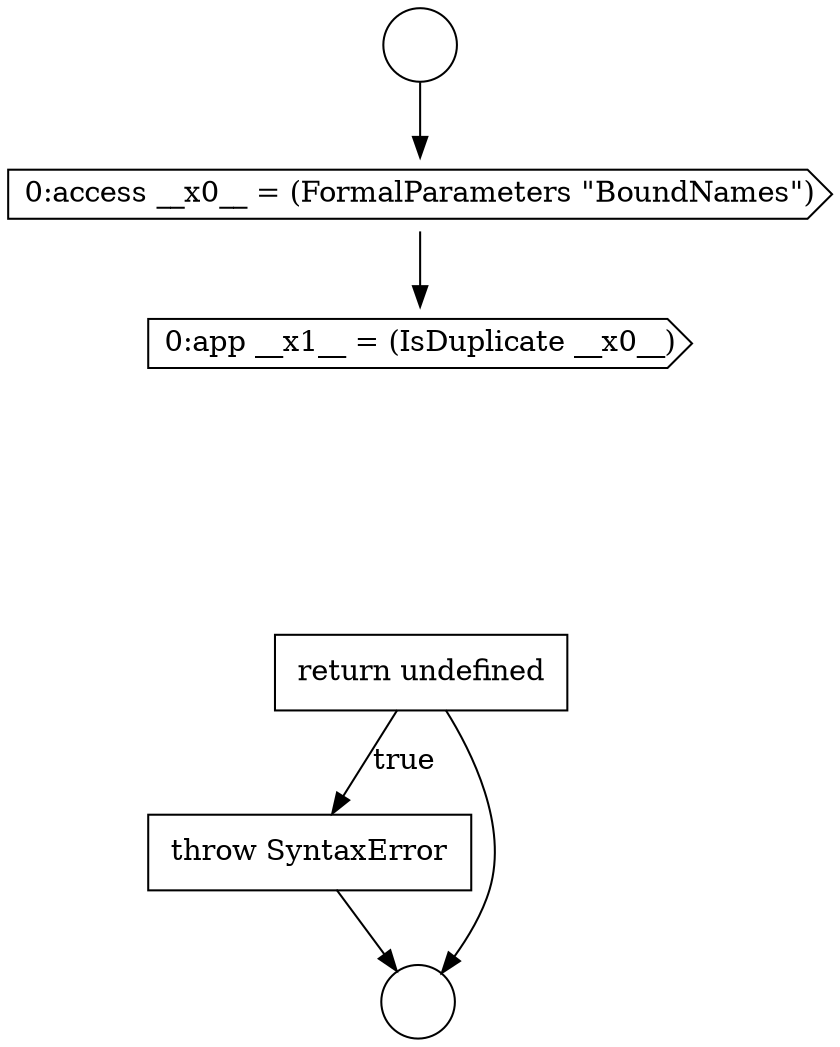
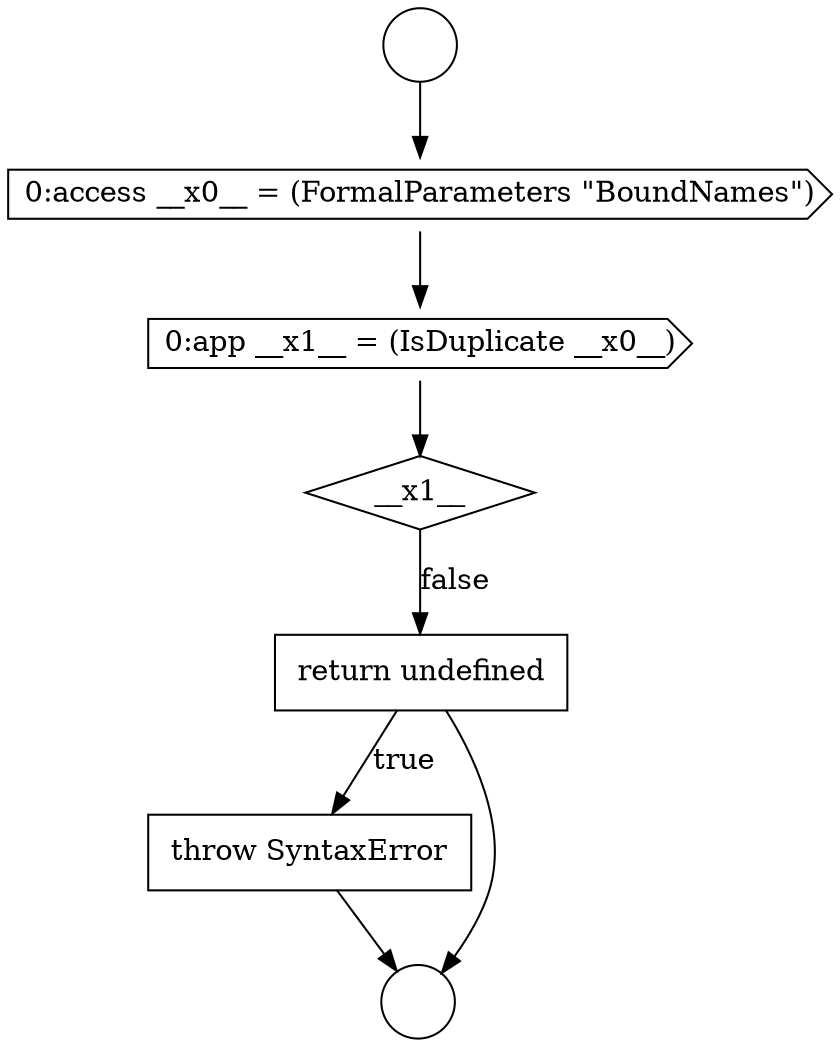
node "__x1__": added
